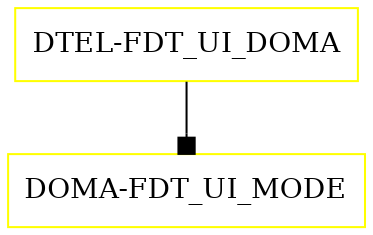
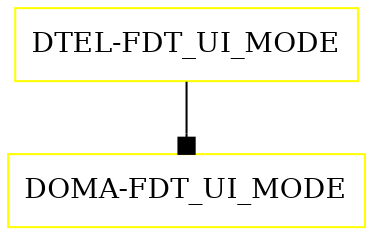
node "DTEL-FDT_UI_DOMA": label "DTEL-FDT_UI_DOMA" -> "DTEL-FDT_UI_MODE"
